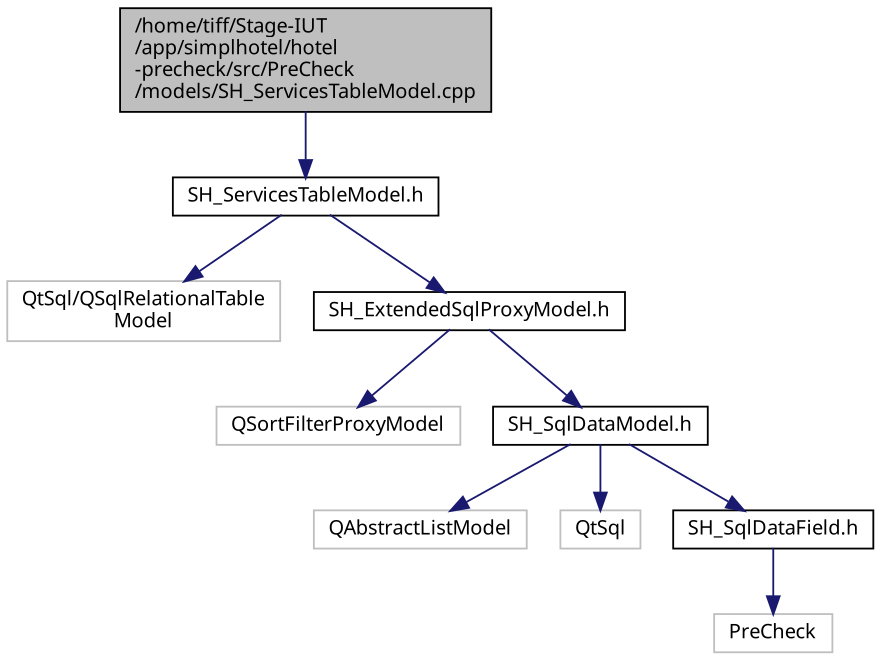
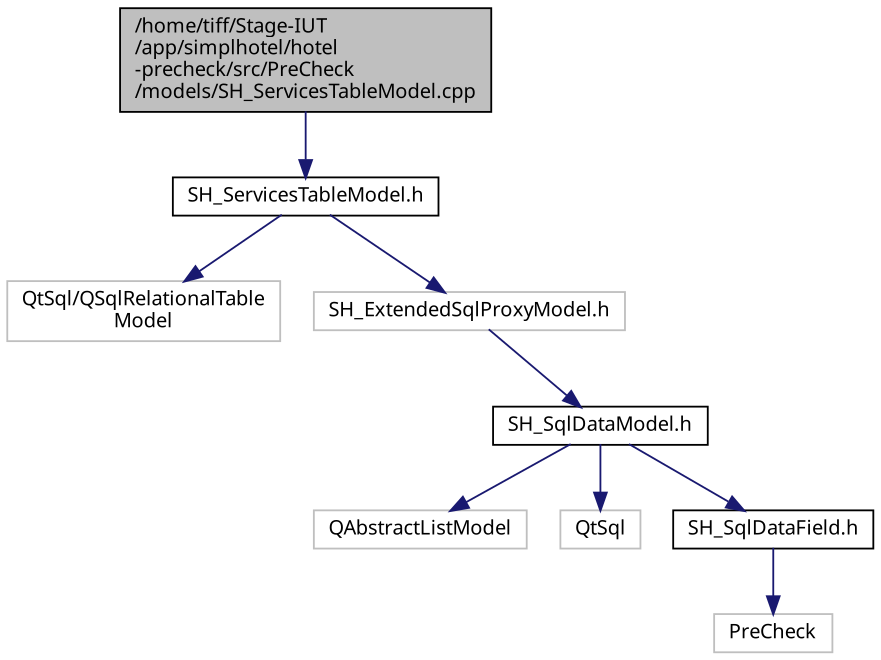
node "SH_ExtendedSqlProxyModel.h": color black -> grey75
node "QSortFilterProxyModel": removed
